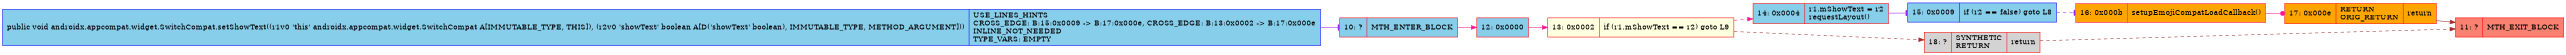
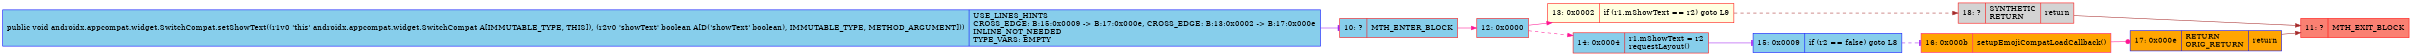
node "17: 0x000e": color red -> blue
edge "13: 0x0002" -> "14: 0x0004": now "12: 0x0000" -> "14: 0x0004"
edge "18: ?" -> "11: ?": style dashed -> solid
